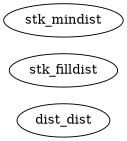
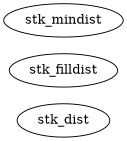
node "dist_dist": label "dist_dist" -> "stk_dist"
